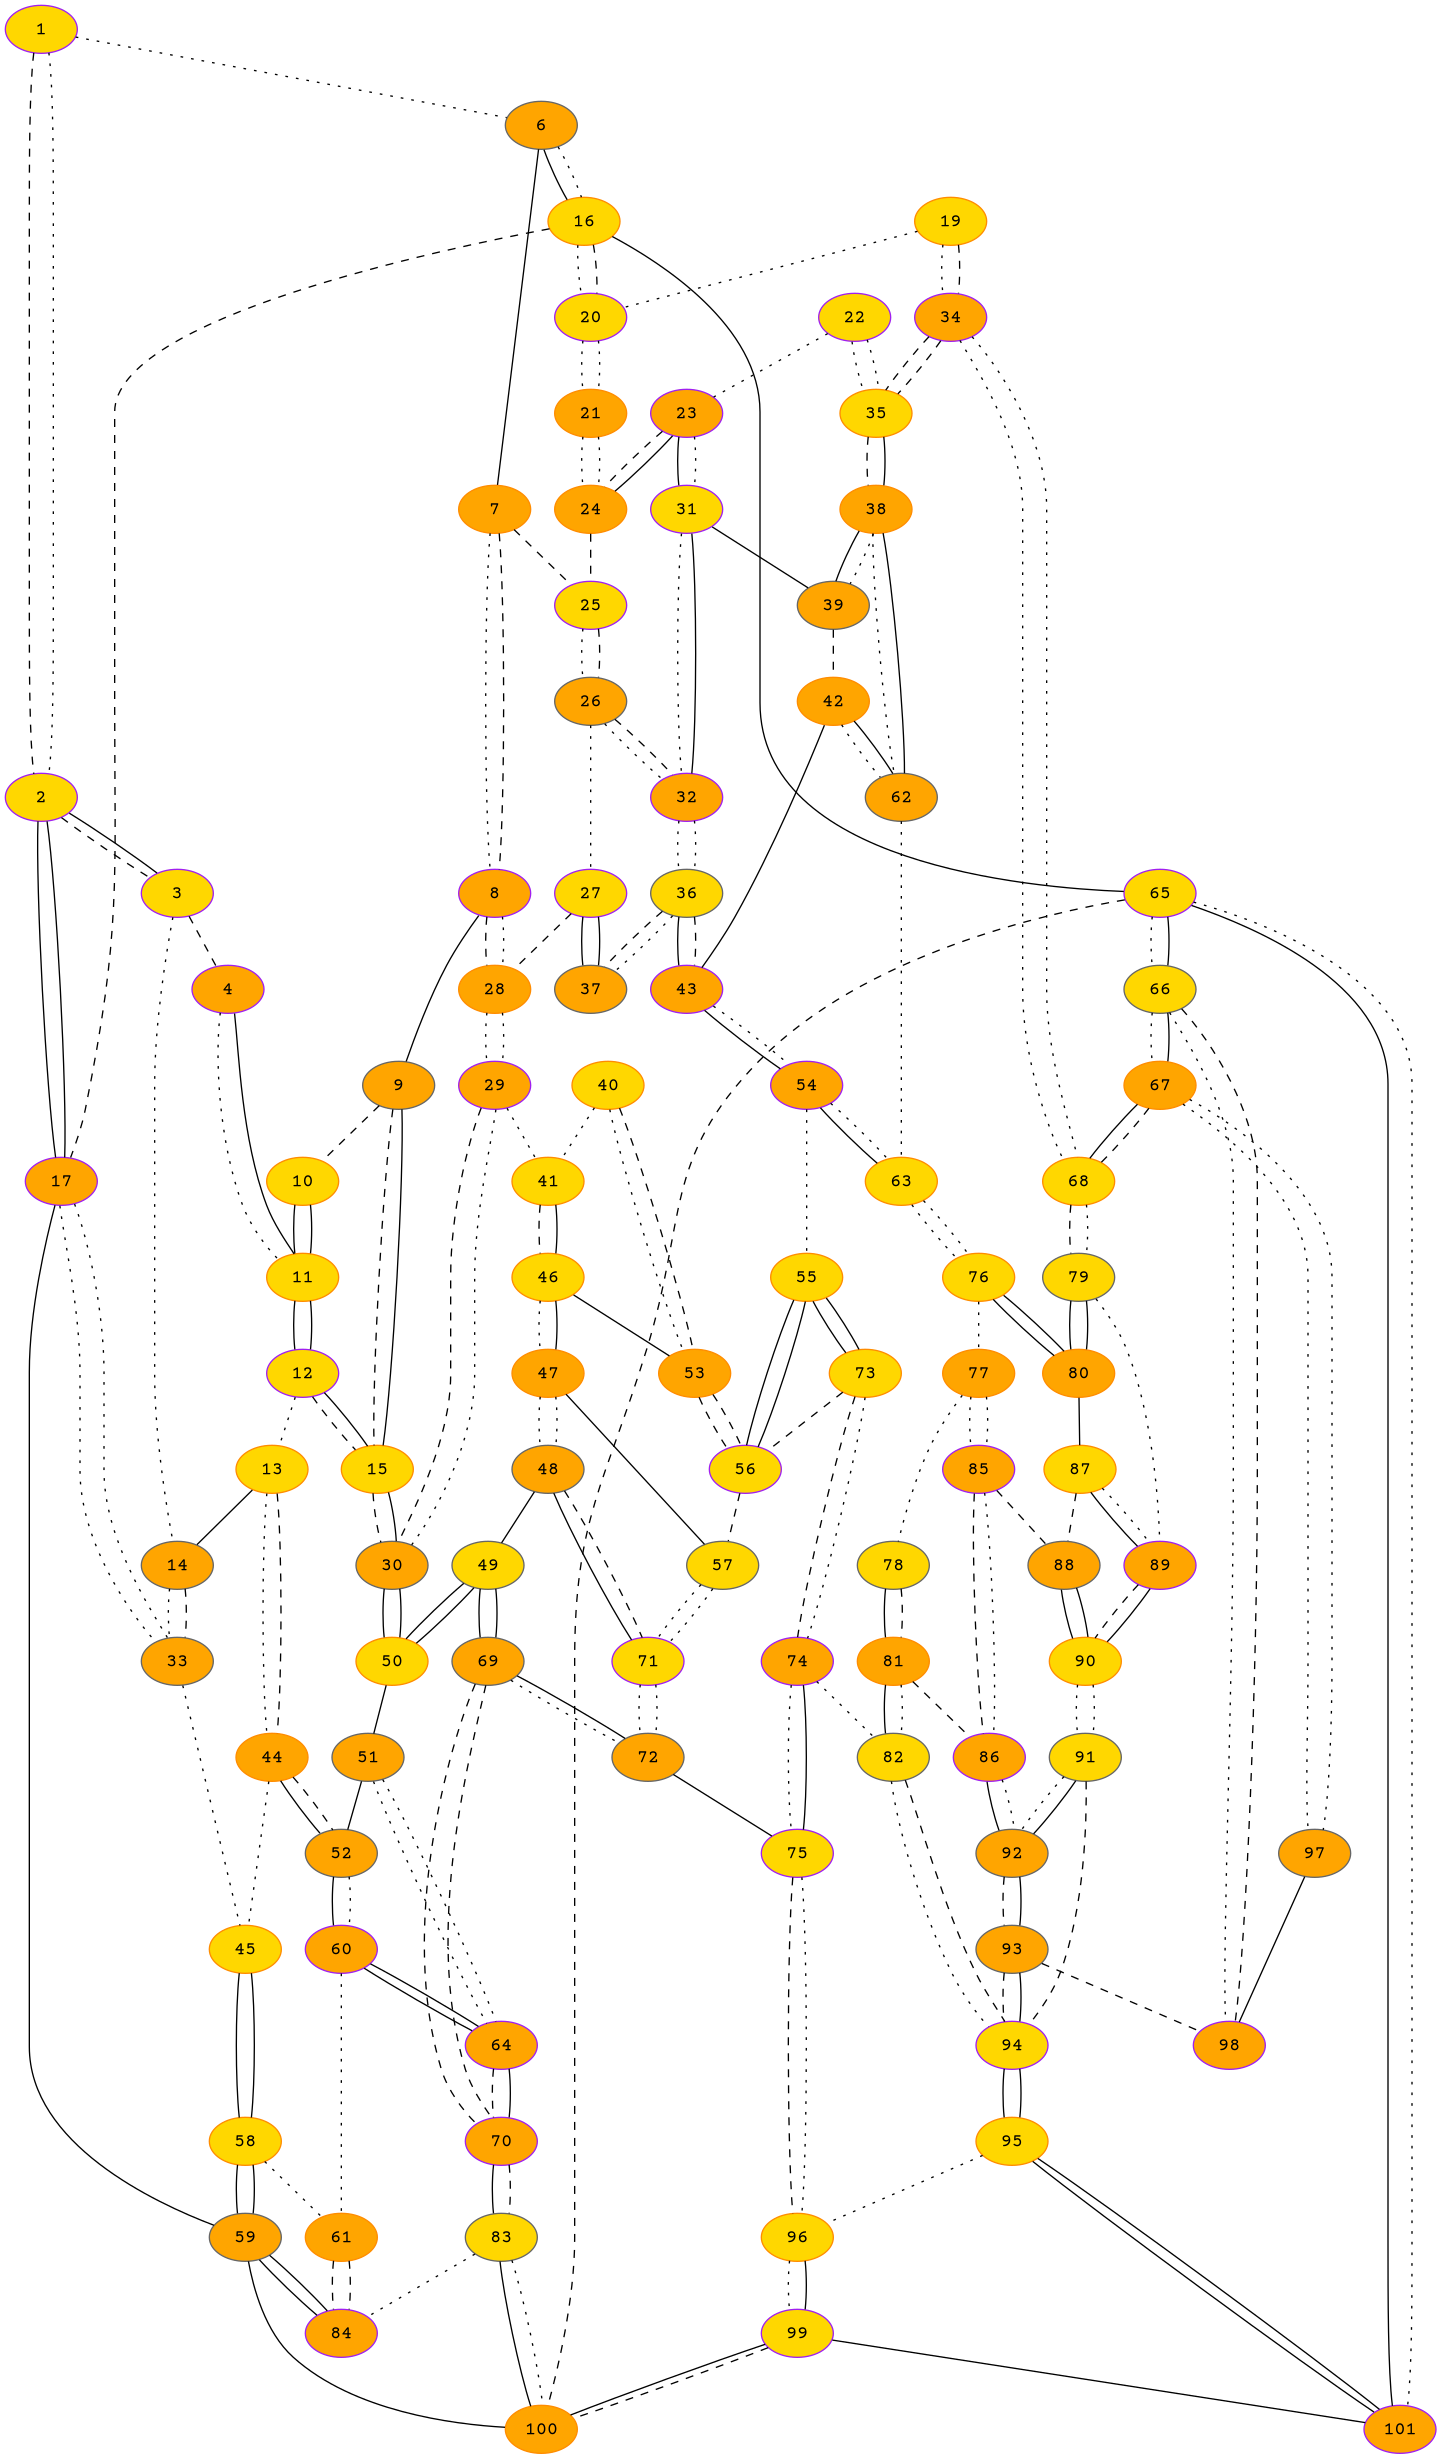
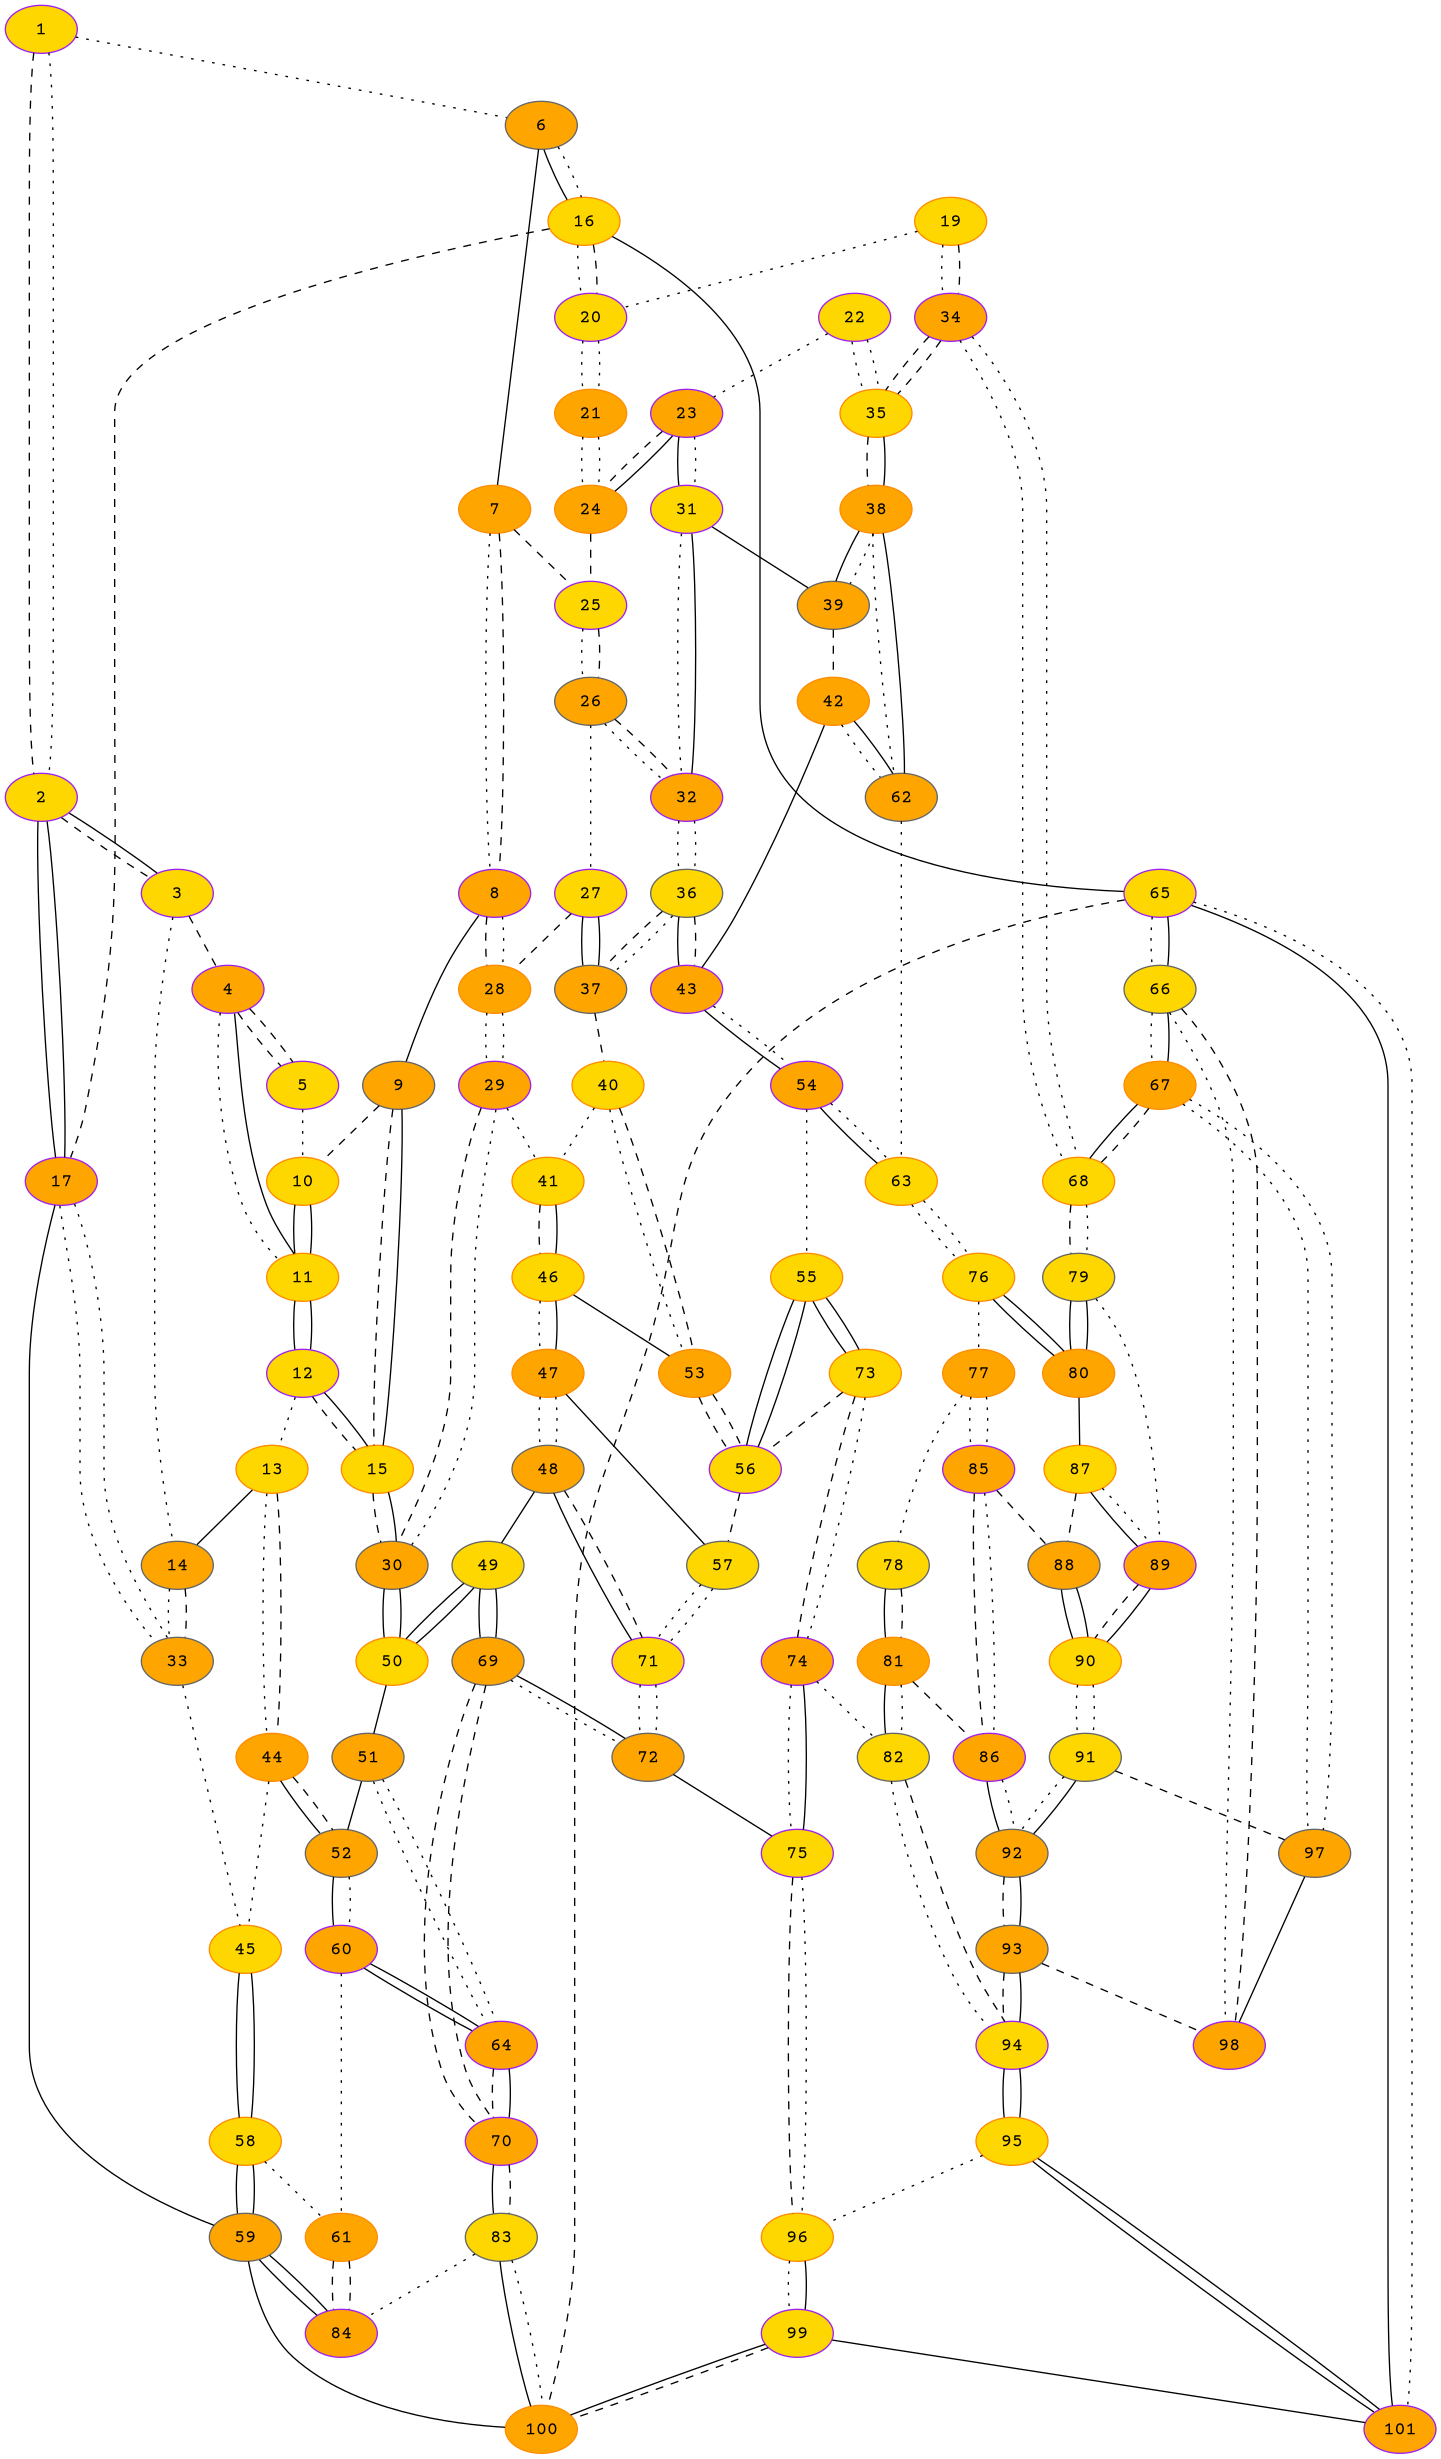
edge "37" -- "40": added
node "5": added
edge "91" -- "94": now "91" -- "97"
